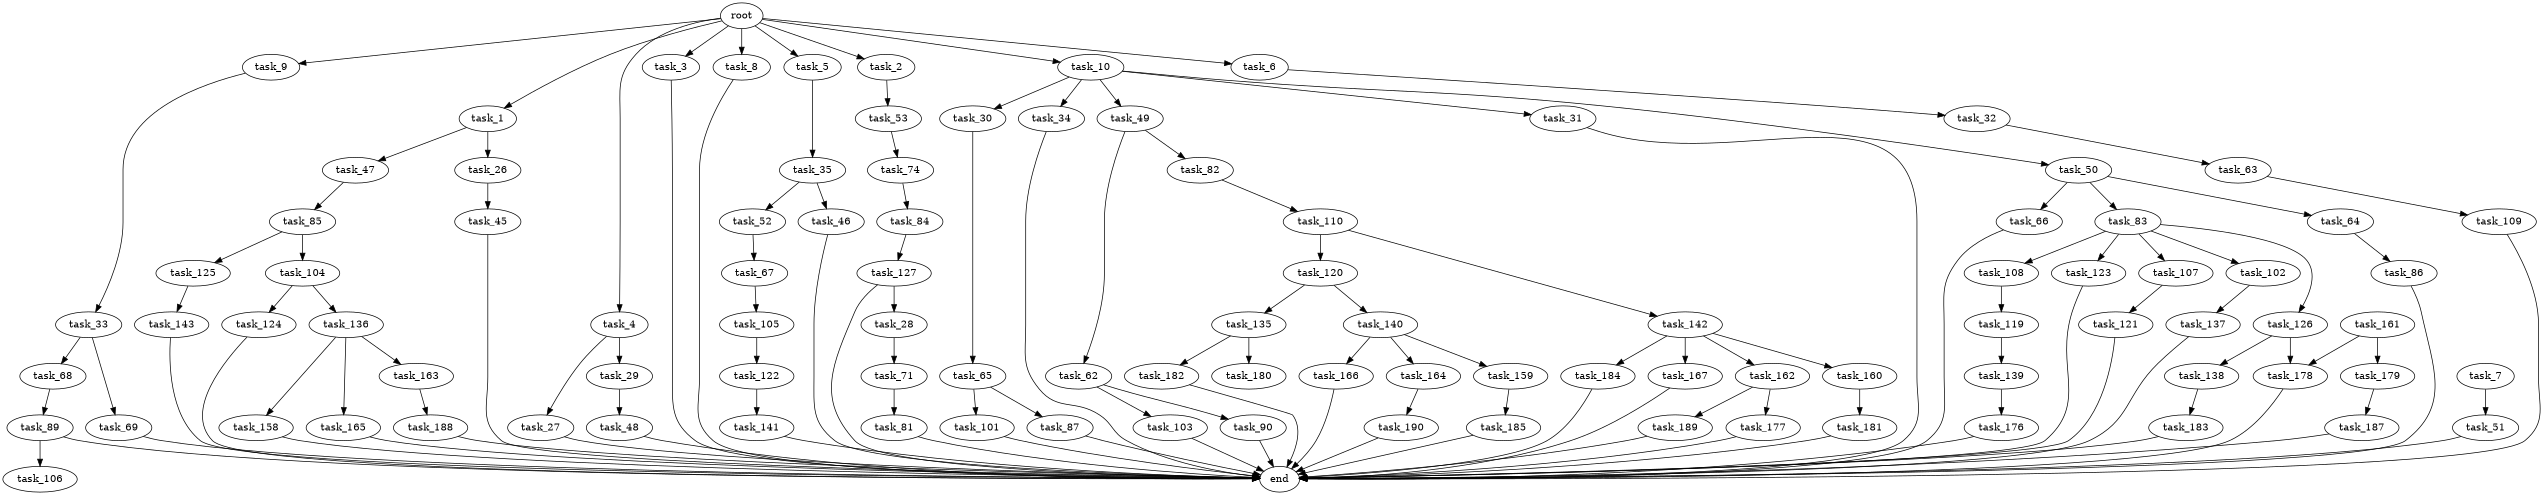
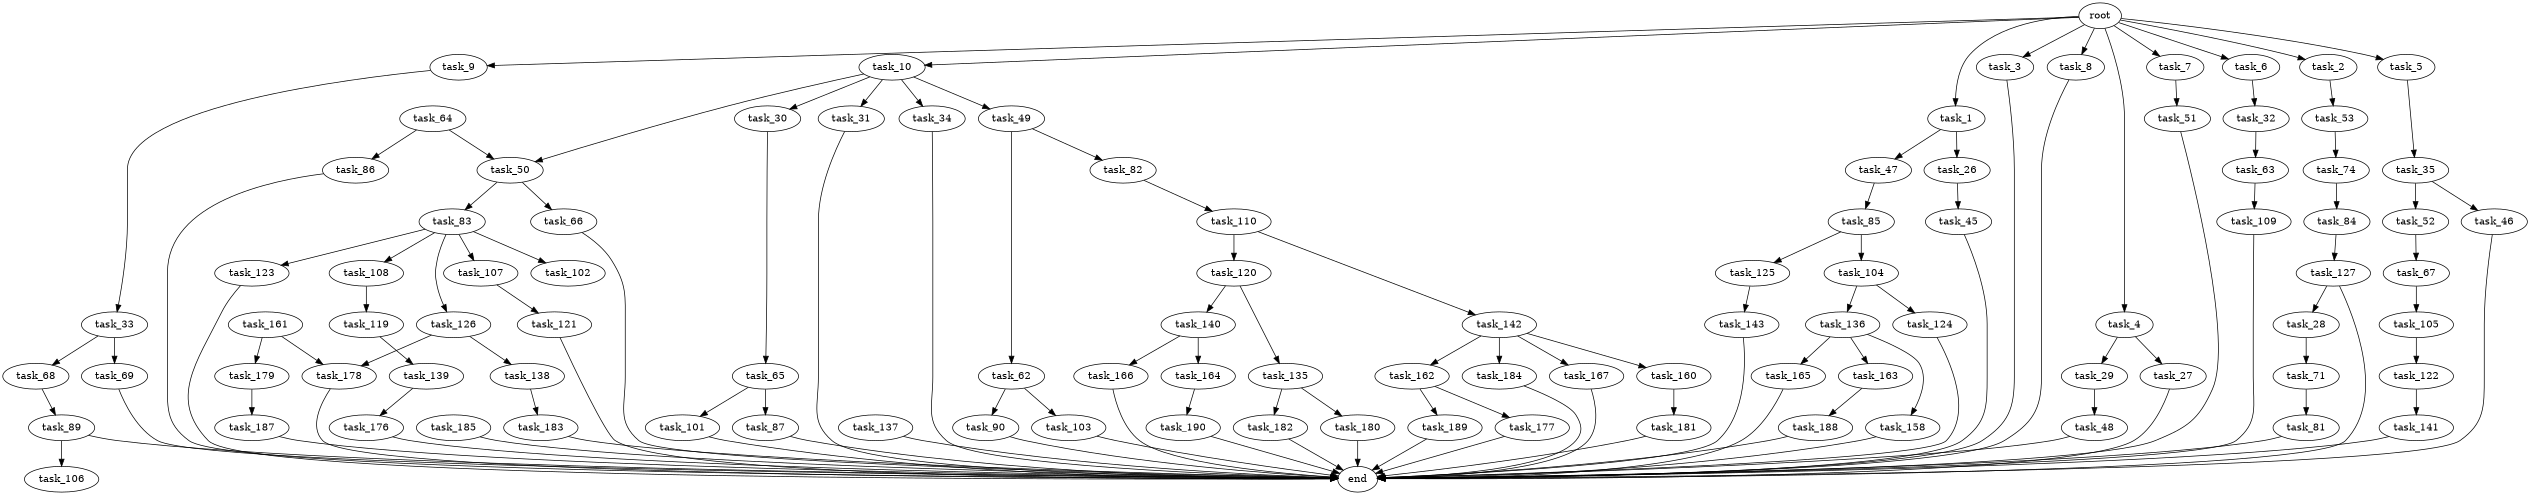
edge "root" -> "task_7": added
edge "task_50" -> "task_64": reversed
edge "task_102" -> "task_137": removed
node "task_159": removed
edge "task_180" -> "end": added
